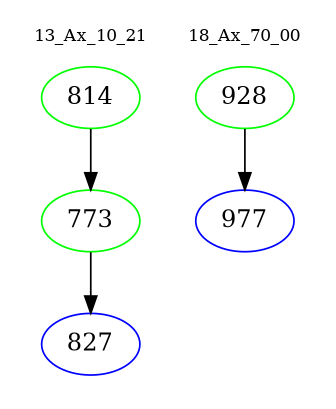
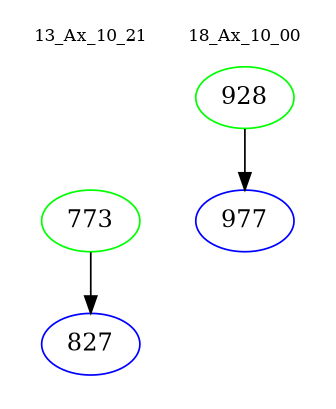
cluster "18_Ax_70_00": label "18_Ax_70_00" -> "18_Ax_10_00"
node "814": removed
